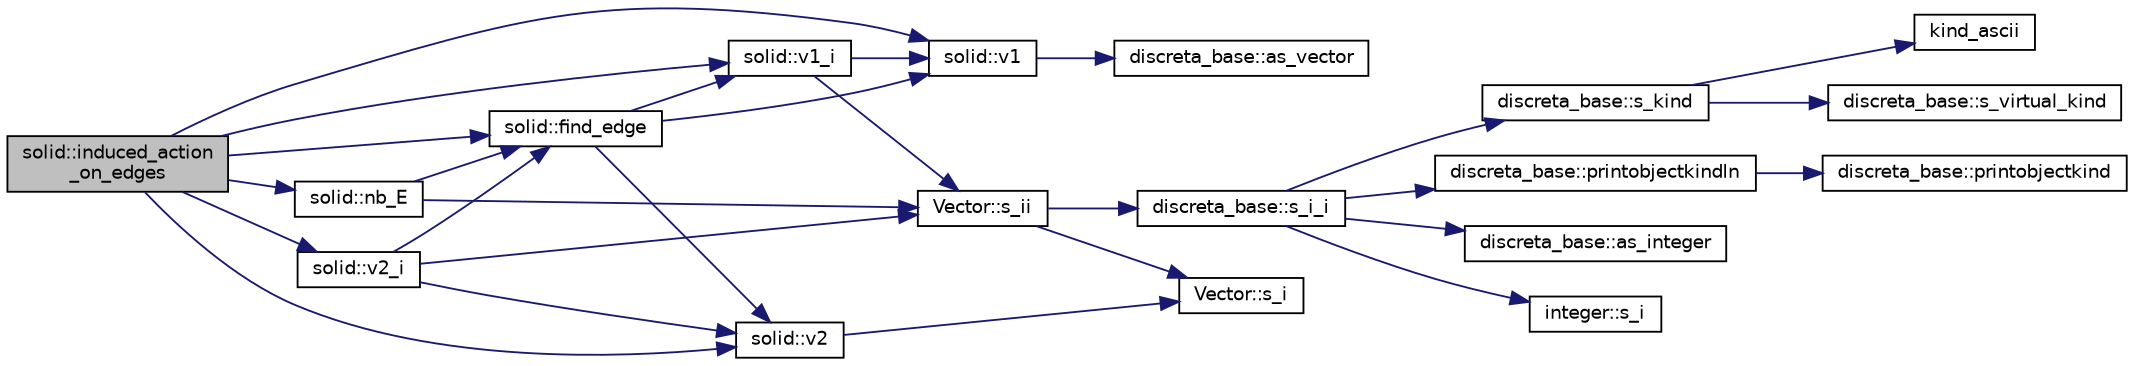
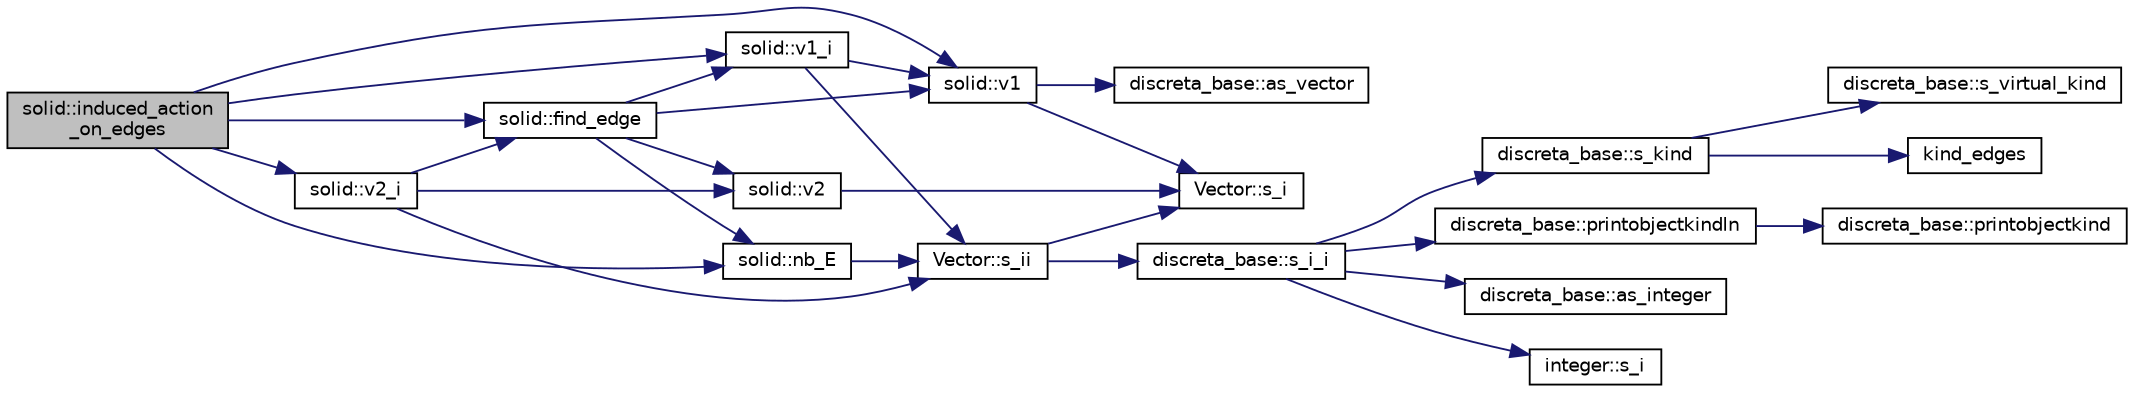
node "kind_ascii": label "kind_ascii" -> "kind_edges"
edge "solid::v1" -> "Vector::s_i": added
edge "solid::nb_E" -> "solid::find_edge": reversed
edge "solid::induced_action _on_edges" -> "solid::v2": removed
